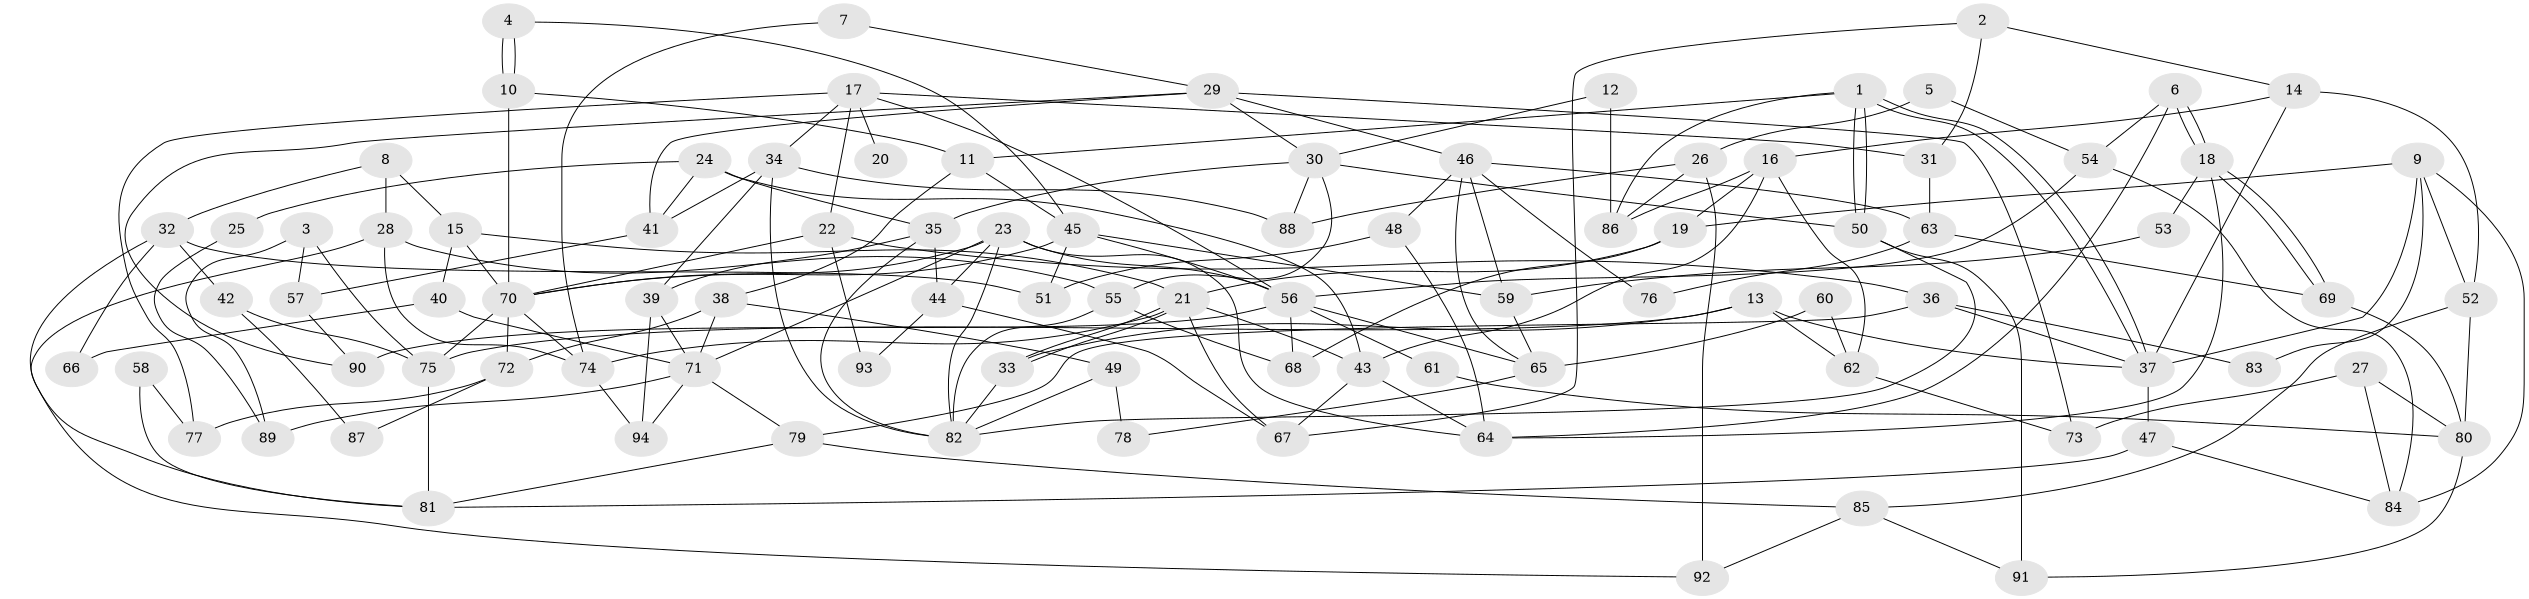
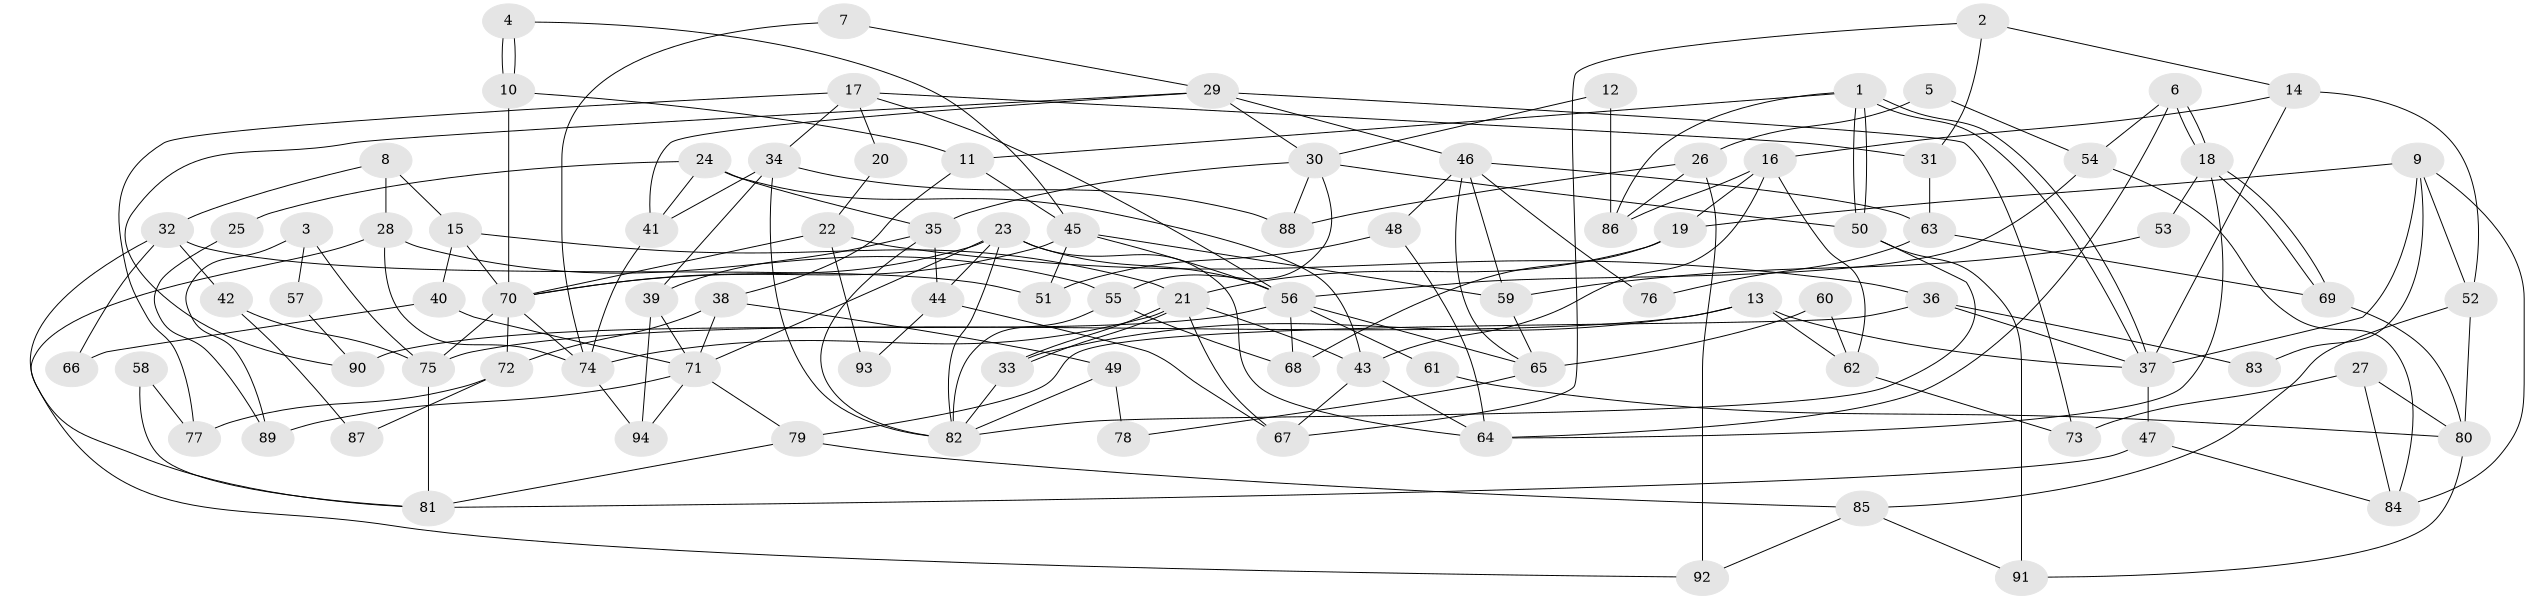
edge "17" -- "22": now "20" -- "22"
edge "41" -- "57": now "41" -- "74"
